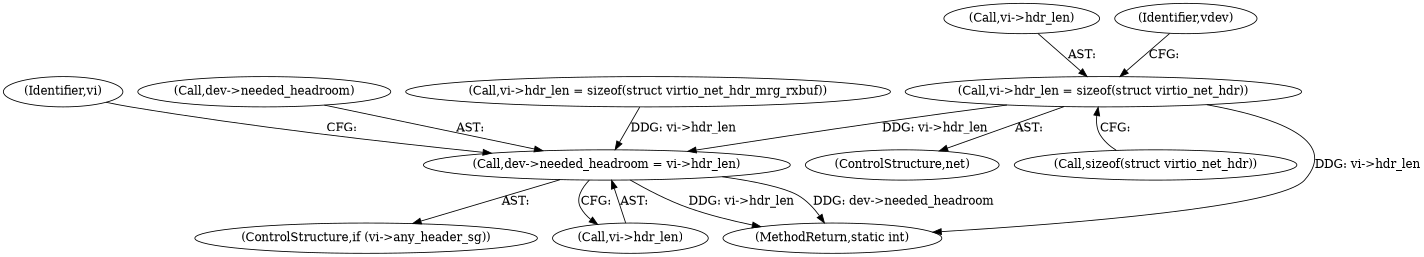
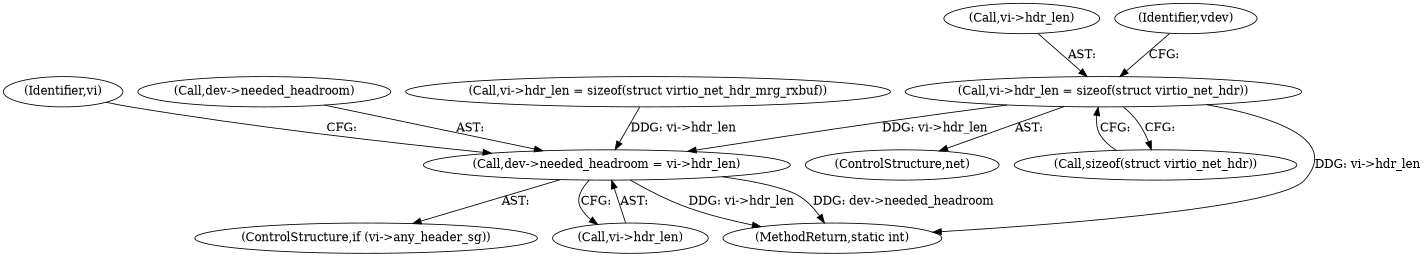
edge "(Call,vi->hdr_len = sizeof(struct virtio_net_hdr))" -> "(Call,sizeof(struct virtio_net_hdr))": added, label "CFG:"
